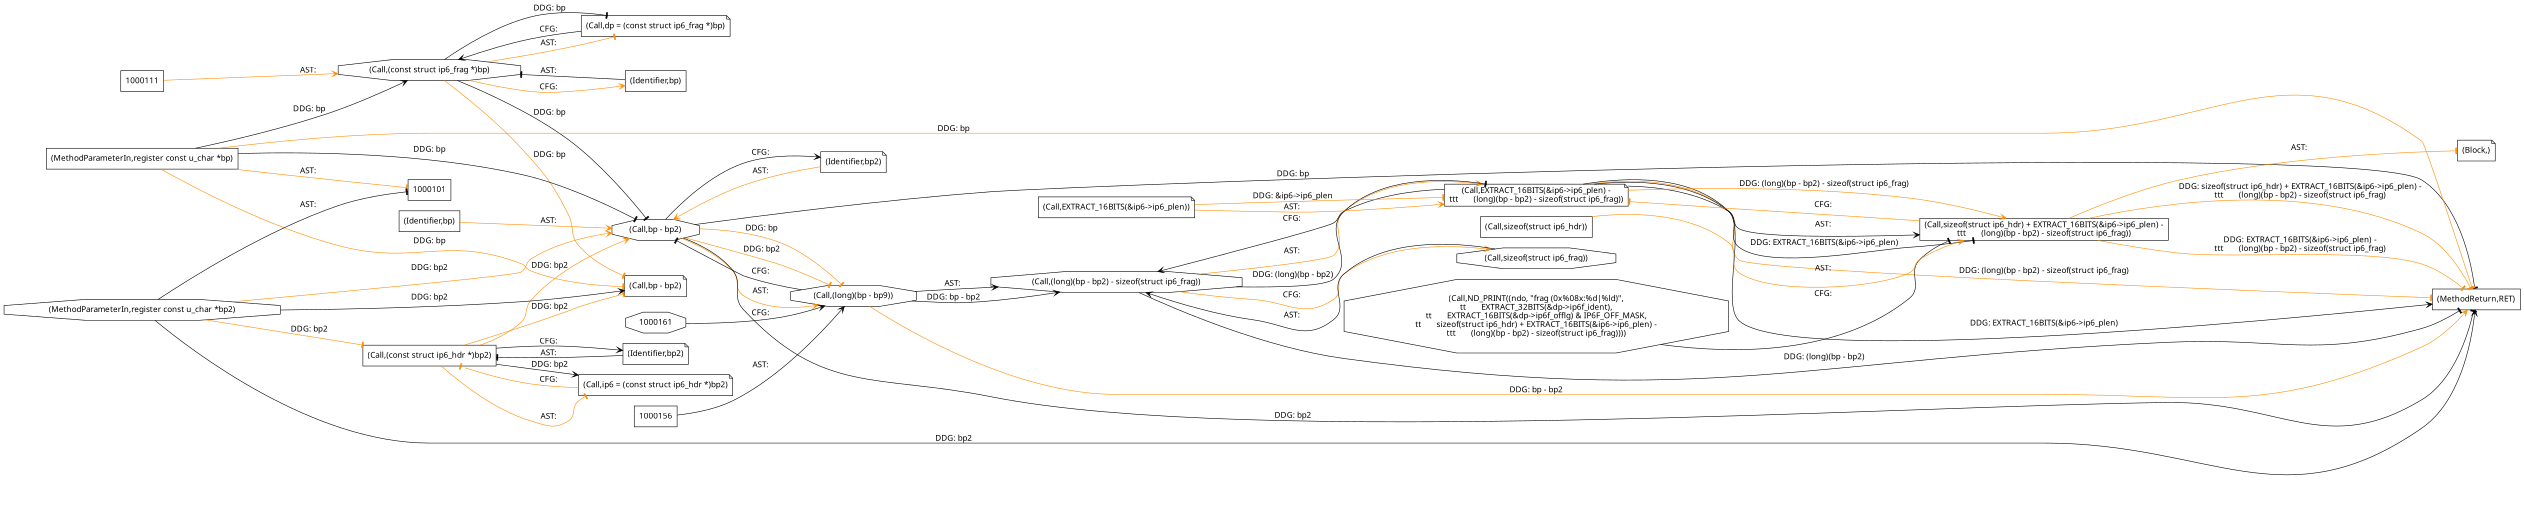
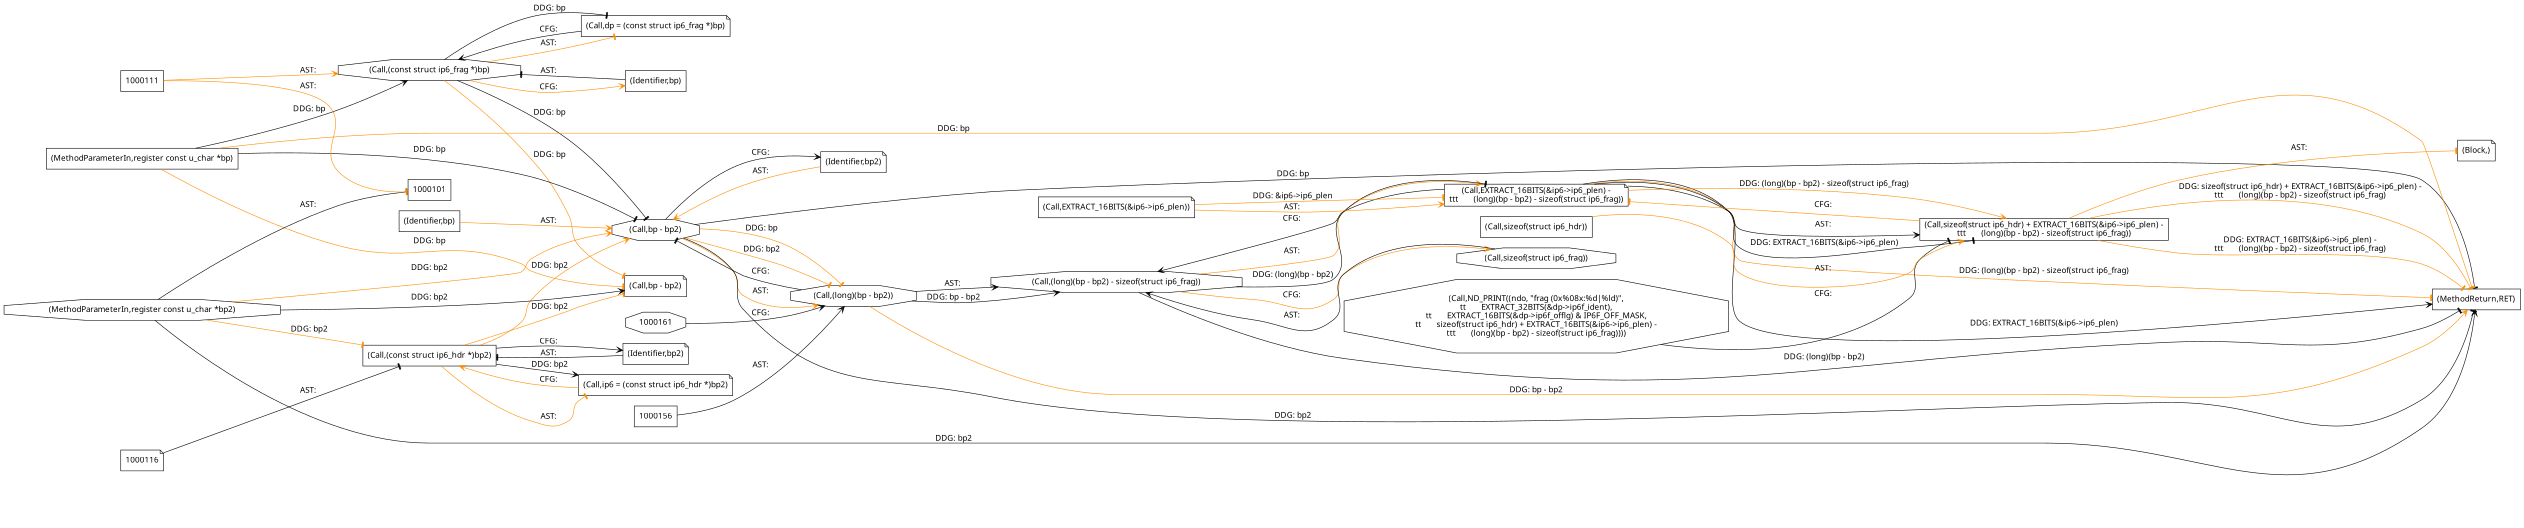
edge "(MethodParameterIn,register const u_char *bp)" -> "1000101": now "1000111" -> "1000101"
node "(Call,(long)(bp - bp9))": label "(Call,(long)(bp - bp9))" -> "(Call,(long)(bp - bp2))"
edge "(Call,ip6 = (const struct ip6_hdr *)bp2)" -> "(Call,(const struct ip6_hdr *)bp2)": arrowhead tee -> vee
node "1000116": added
